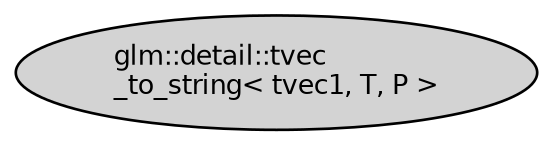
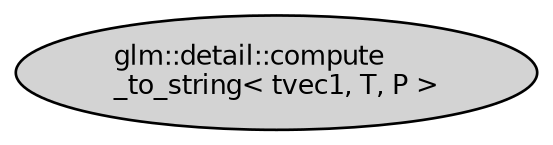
node "glm::detail::tvec _to_string< tvec1, T, P >": label "glm::detail::tvec _to_string< tvec1, T, P >" -> "glm::detail::compute _to_string< tvec1, T, P >"
